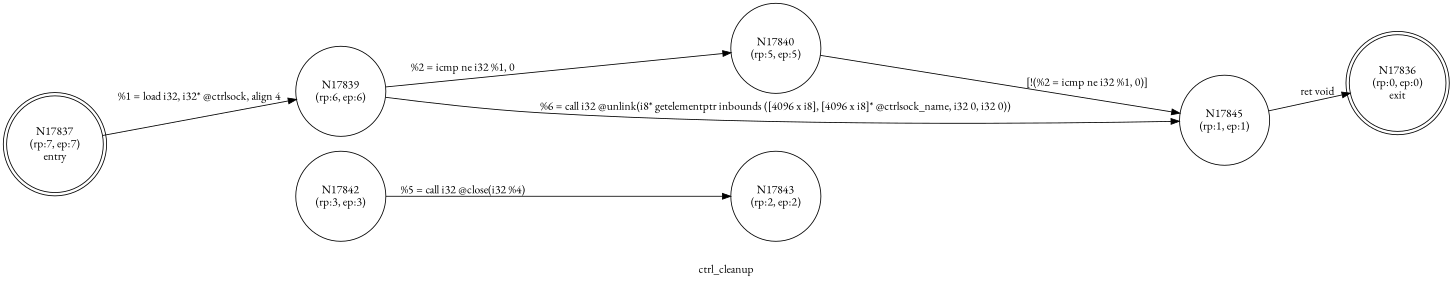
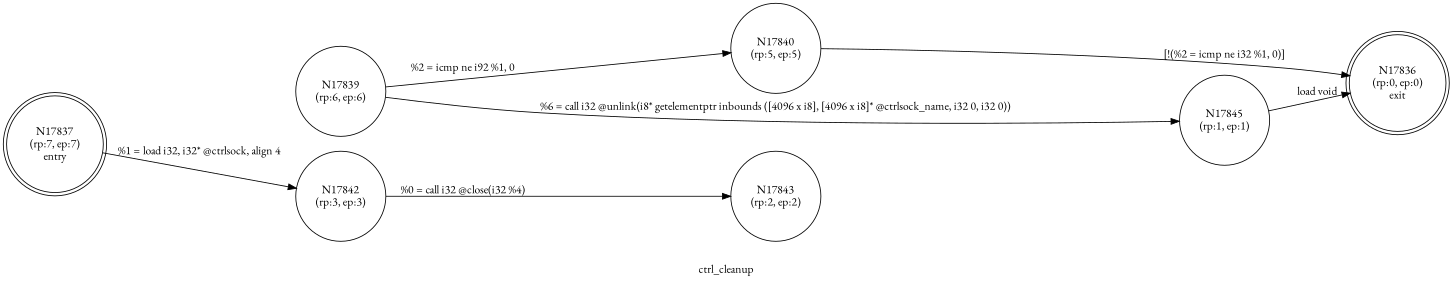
edge "N17839 (rp:6, ep:6)" -> "N17840 (rp:5, ep:5)": label "%2 = icmp ne i32 %1, 0" -> "%2 = icmp ne i92 %1, 0"
edge "N17840 (rp:5, ep:5)" -> "N17845 (rp:1, ep:1)": now "N17840 (rp:5, ep:5)" -> "N17836 (rp:0, ep:0) exit"
edge "N17845 (rp:1, ep:1)" -> "N17836 (rp:0, ep:0) exit": label "ret void" -> "load void"
edge "N17837 (rp:7, ep:7) entry" -> "N17839 (rp:6, ep:6)": now "N17837 (rp:7, ep:7) entry" -> "N17842 (rp:3, ep:3)"
edge "N17842 (rp:3, ep:3)" -> "N17843 (rp:2, ep:2)": label "%5 = call i32 @close(i32 %4)" -> "%0 = call i32 @close(i32 %4)"
